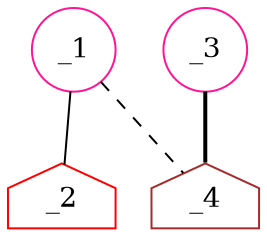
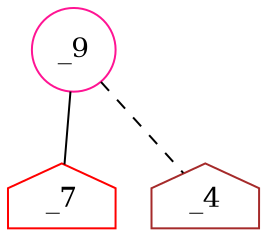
node "_1": label "_1" -> "_9"
node "_3": removed
node "_2": label "_2" -> "_7"
